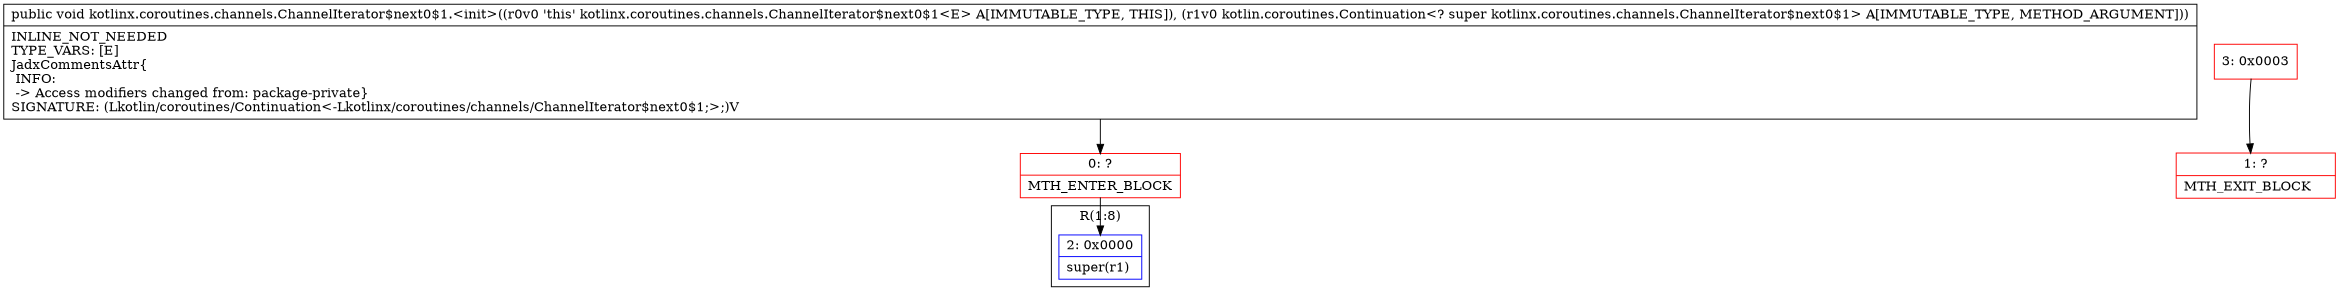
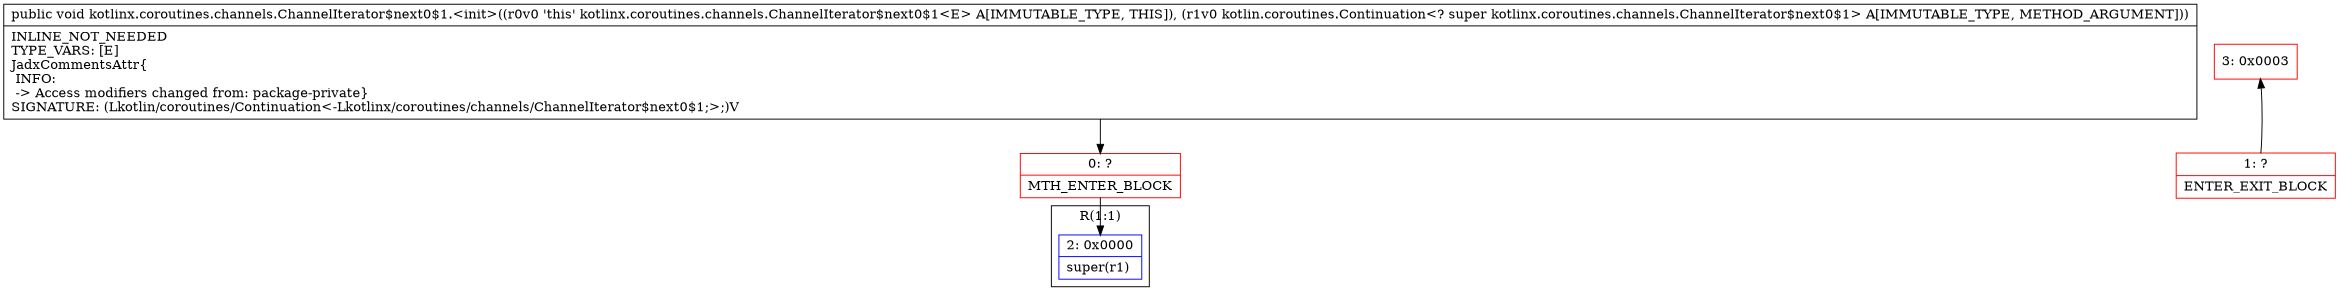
edge "3: 0x0003" -> "1: ?": reversed
node "1: ?": text "MTH_EXIT_BLOCK" -> "ENTER_EXIT_BLOCK"
cluster "R(1:8)": label "R(1:8)" -> "R(1:1)"
